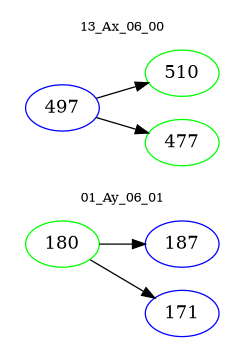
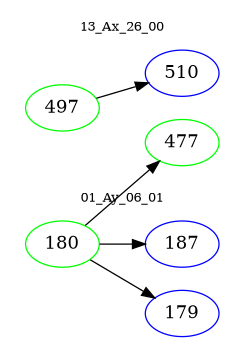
cluster "13_Ax_06_00": label "13_Ax_06_00" -> "13_Ax_26_00"
node "510": color green -> blue
node "497": color blue -> green
edge "497" -> "477": now "180" -> "477"
node "171": label "171" -> "179"
